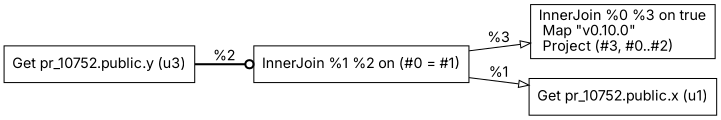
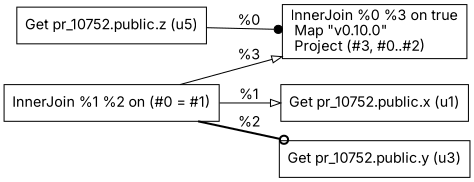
node "Get pr_10752.public.z (u5)": added
edge "Get pr_10752.public.y (u3)" -> "InnerJoin %1 %2 on (#0 = #1)": reversed
